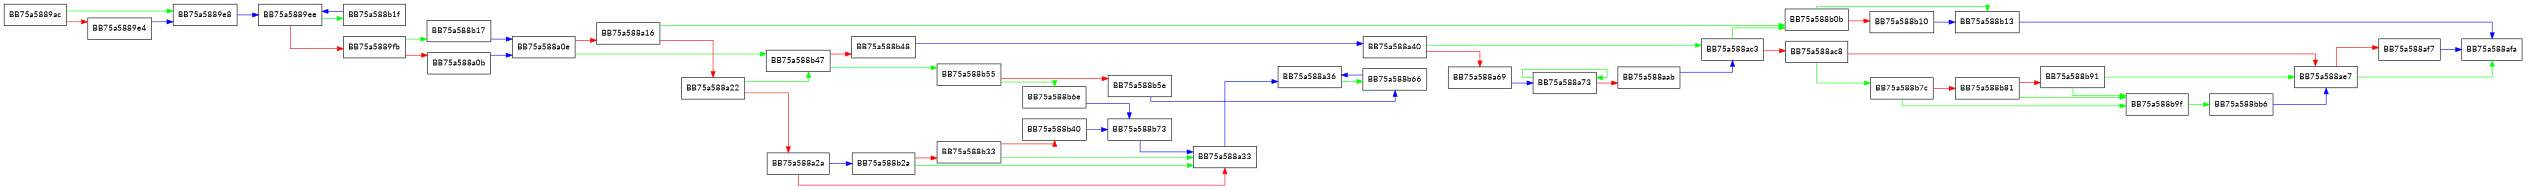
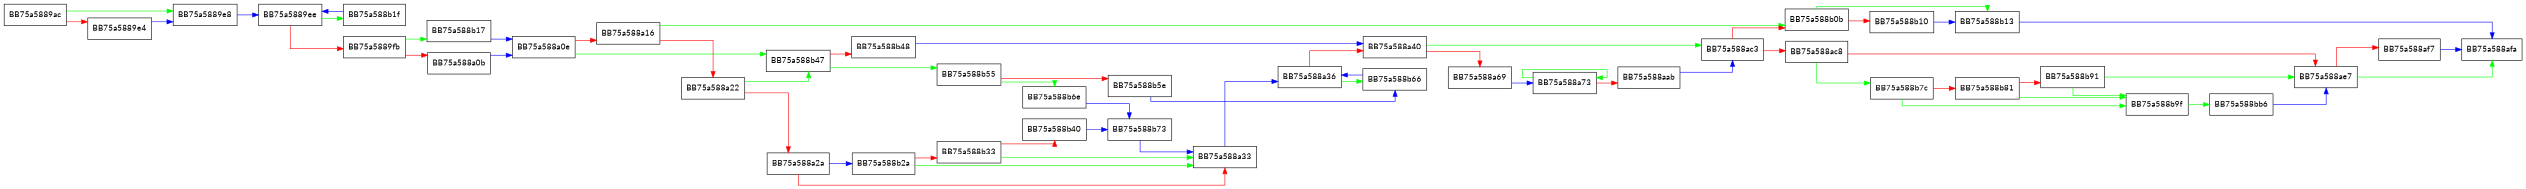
edge "BB75a588ac3" -> "BB75a588b0b": color green -> red
edge "BB75a588a36" -> "BB75a588a40": added
